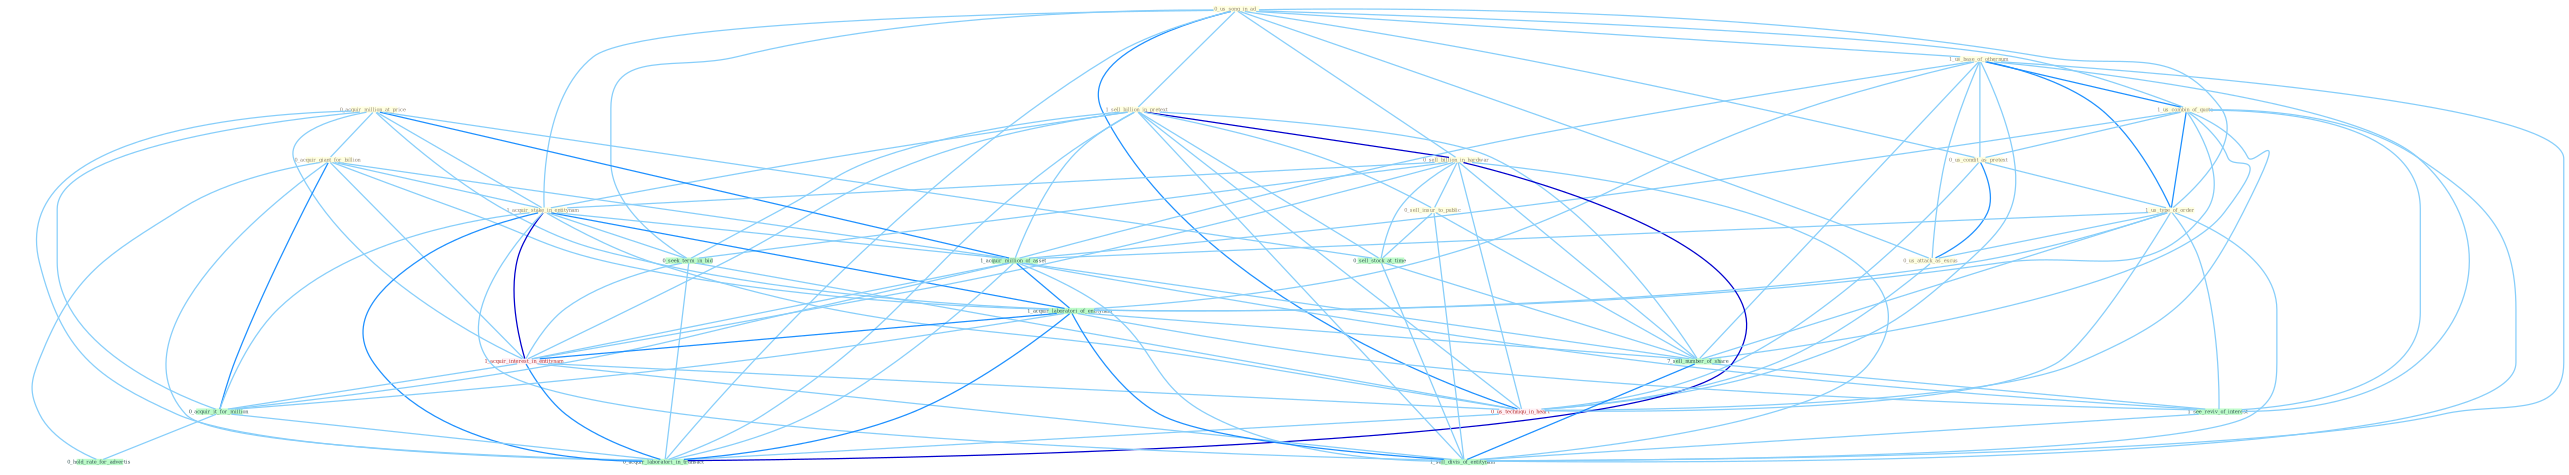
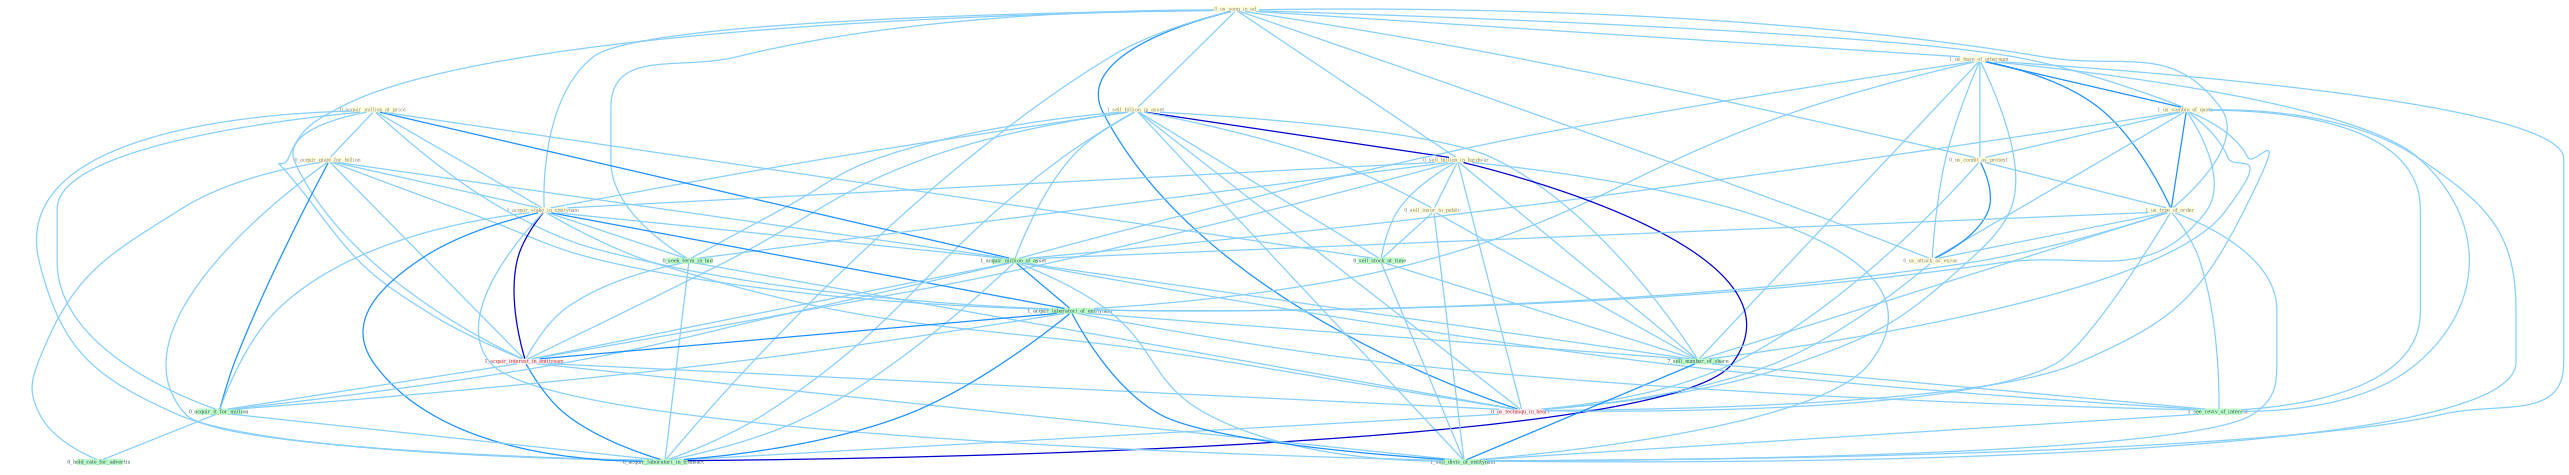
edge "0_us_song_in_ad" -- "1_acquir_interest_in_entitynam": added
node "1_sell_billion_in_pretext": label "1_sell_billion_in_pretext" -> "1_sell_billion_in_asset"
edge "1_us_combin_of_quota" -- "0_us_attack_as_excus": added
